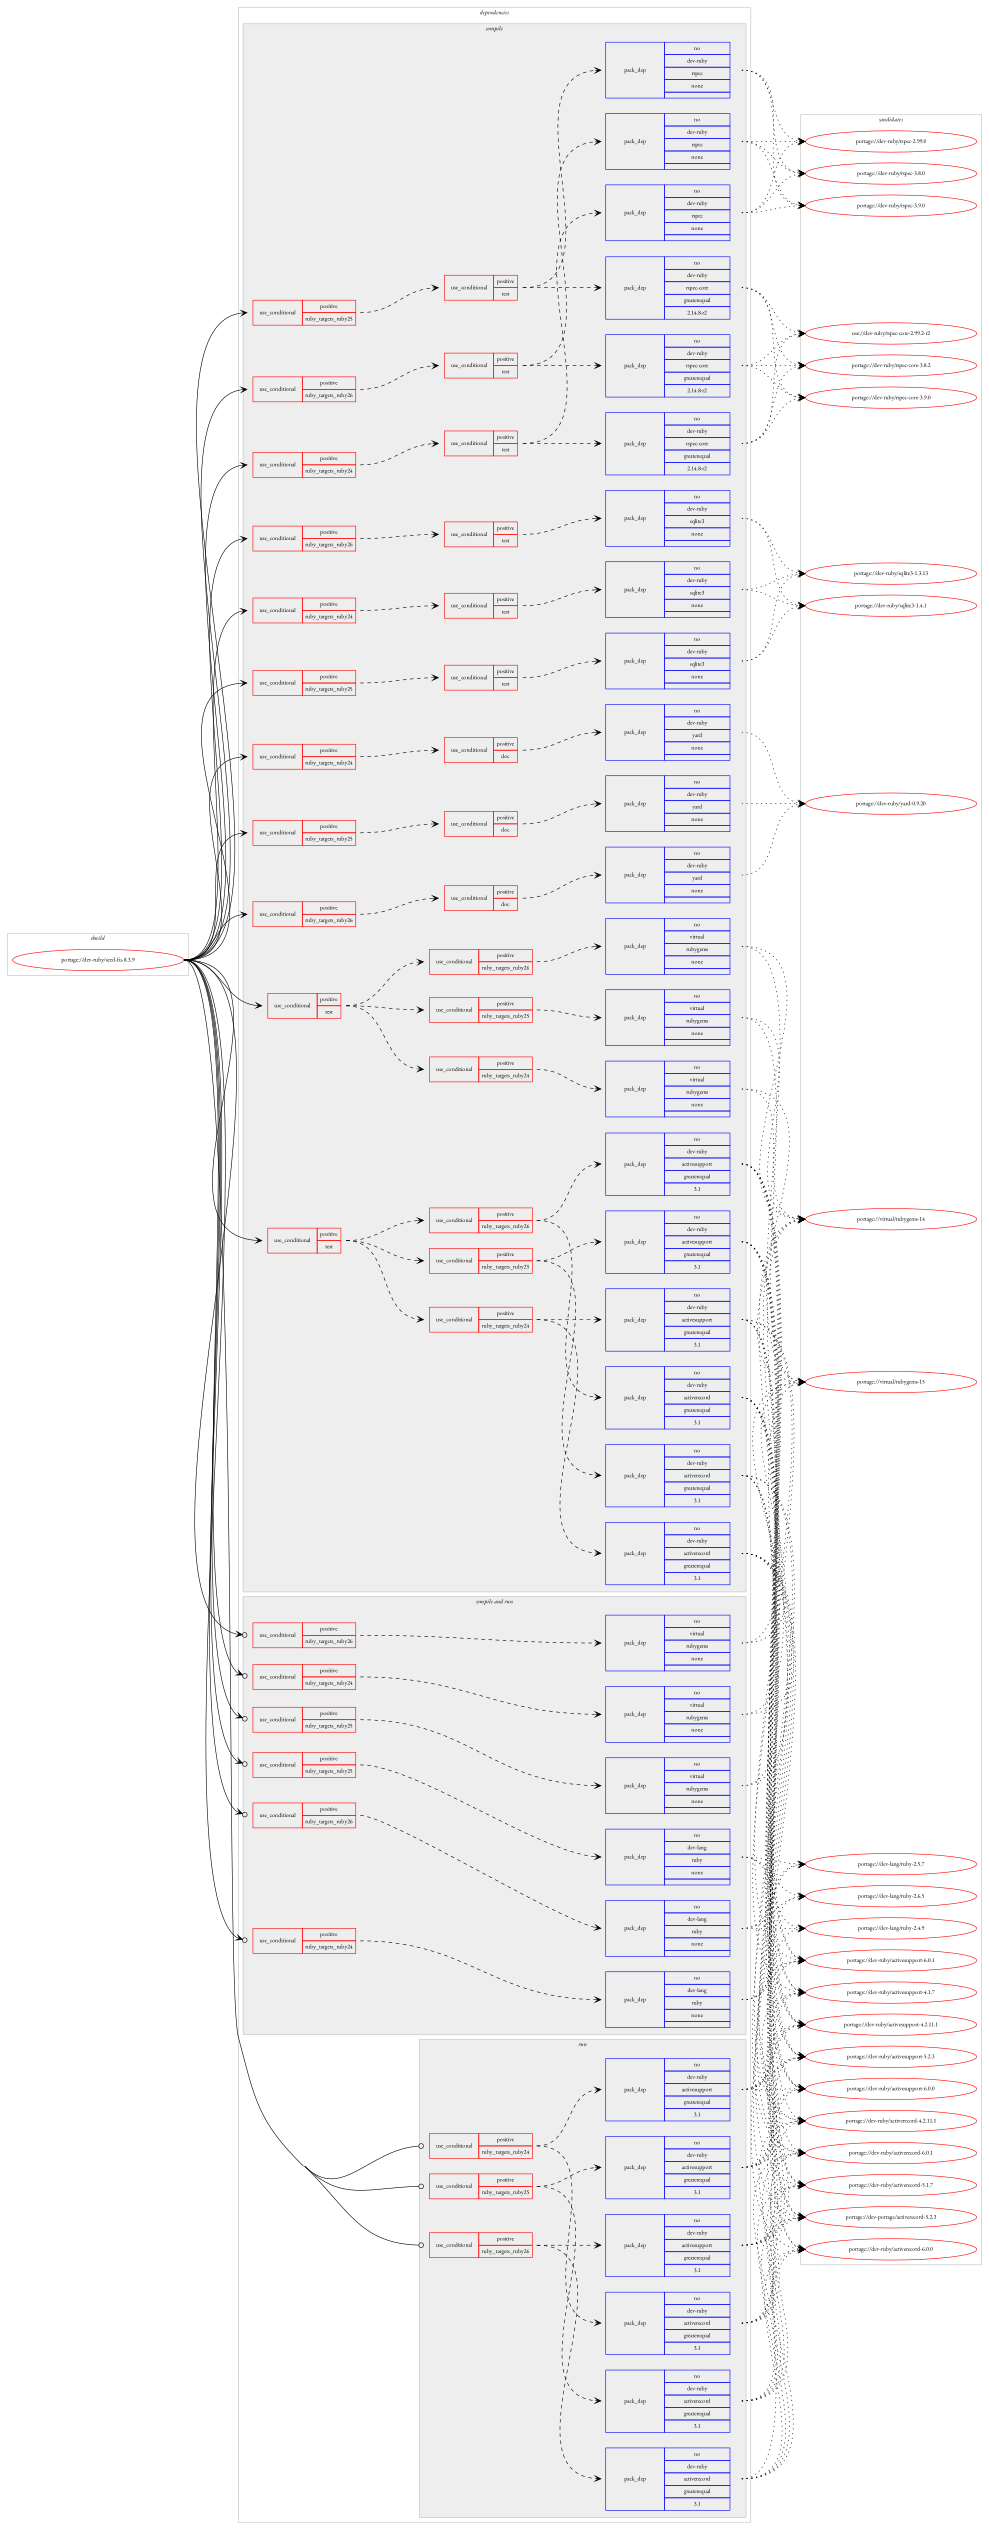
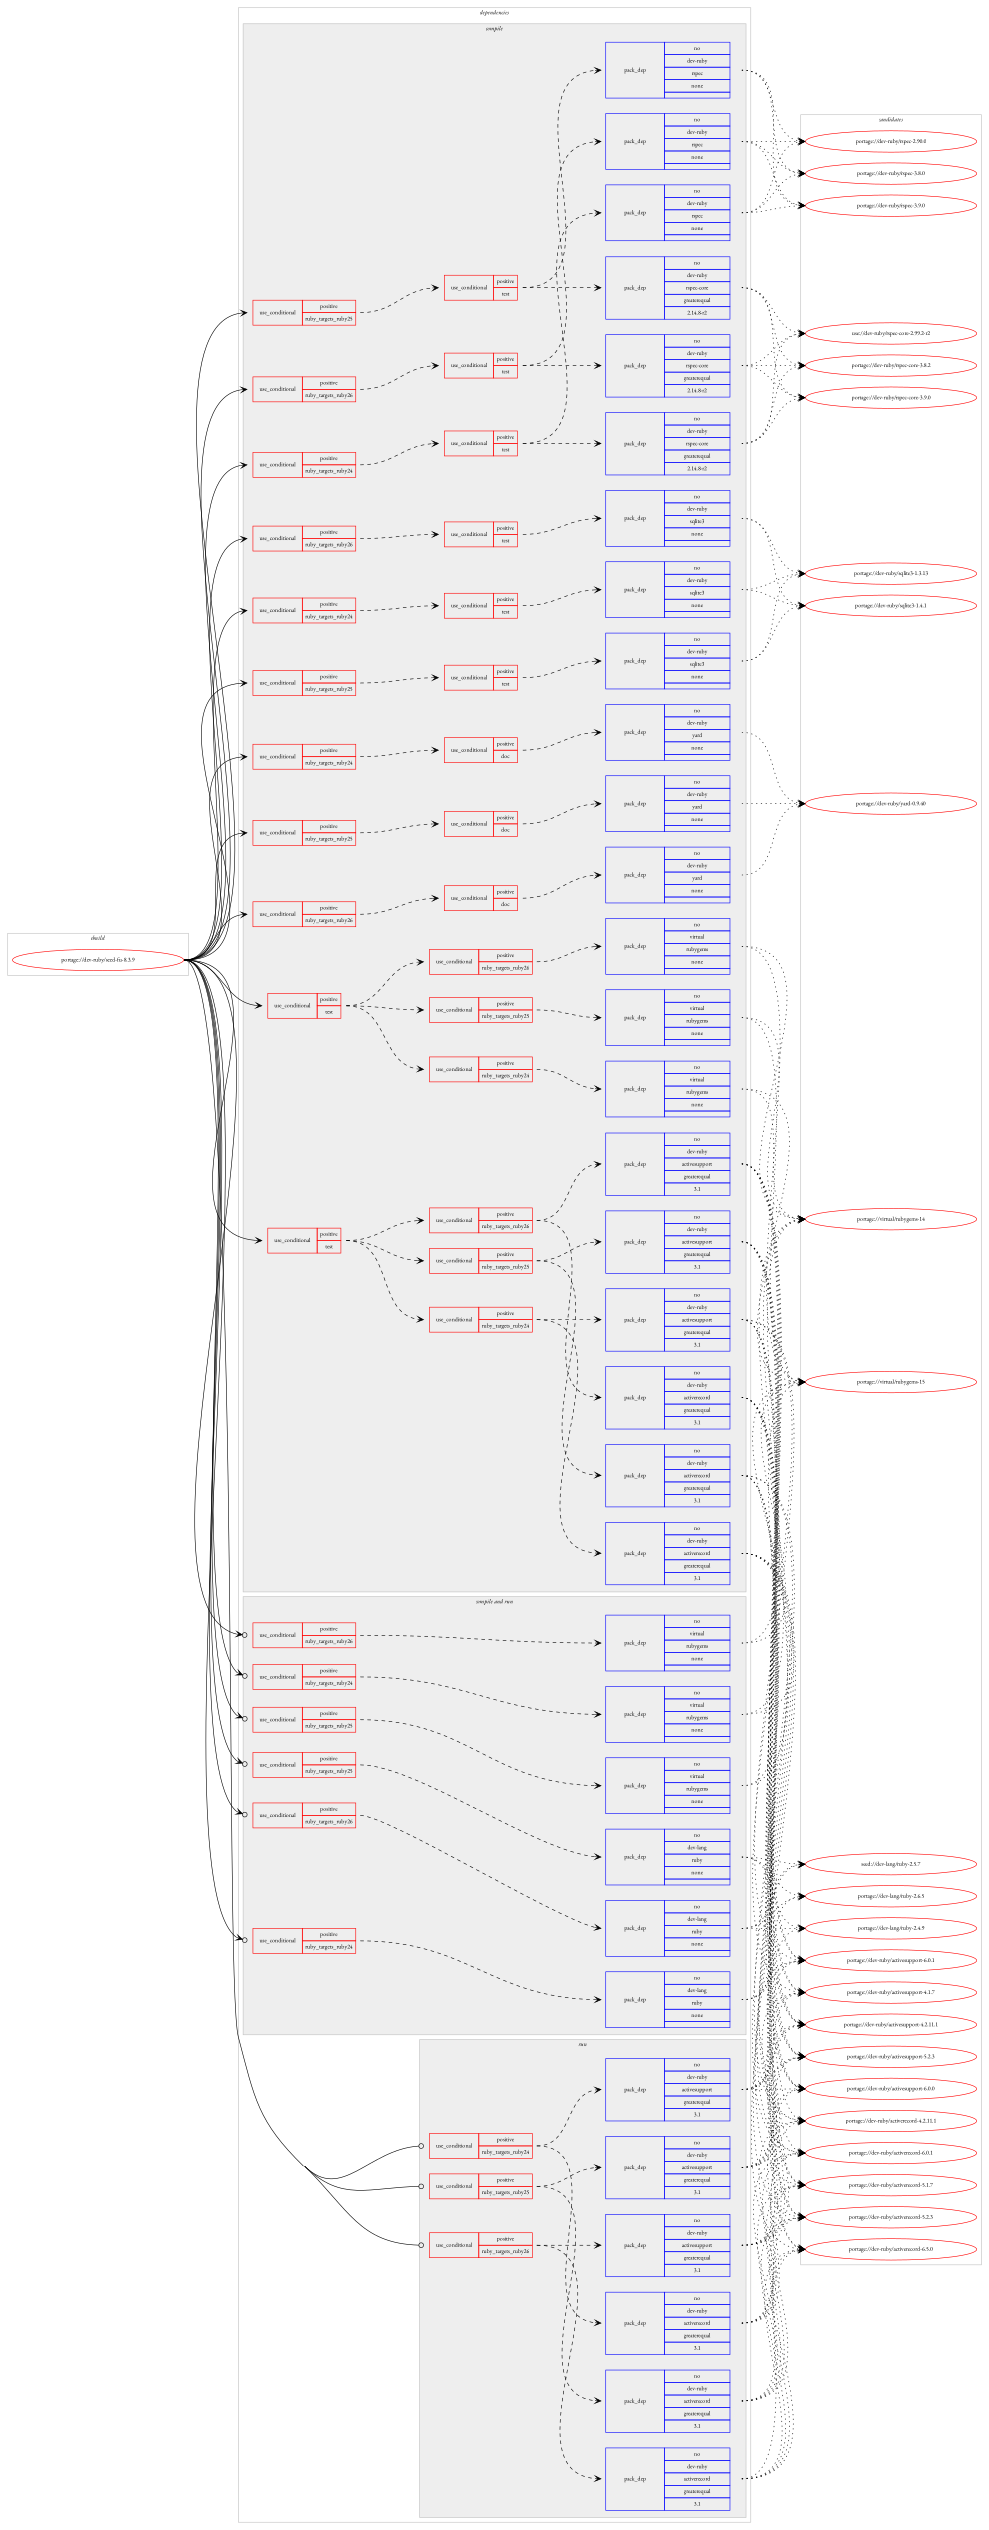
node "portage://dev-ruby/rspec-2.99.0": label "portage://dev-ruby/rspec-2.99.0" -> "portage://dev-ruby/rspec-2.90.0"
node "portage://dev-ruby/yard-0.9.20": label "portage://dev-ruby/yard-0.9.20" -> "portage://dev-ruby/yard-0.9.40"
node "portage://dev-lang/ruby-2.5.7": label "portage://dev-lang/ruby-2.5.7" -> "seed://dev-lang/ruby-2.5.7"
node "portage://dev-portage/activerecord-5.2.3": label "portage://dev-portage/activerecord-5.2.3" -> "portage://dev-ruby/activerecord-5.2.3"
node "portage://dev-ruby/activerecord-6.0.0": label "portage://dev-ruby/activerecord-6.0.0" -> "portage://dev-ruby/activerecord-6.5.0"
